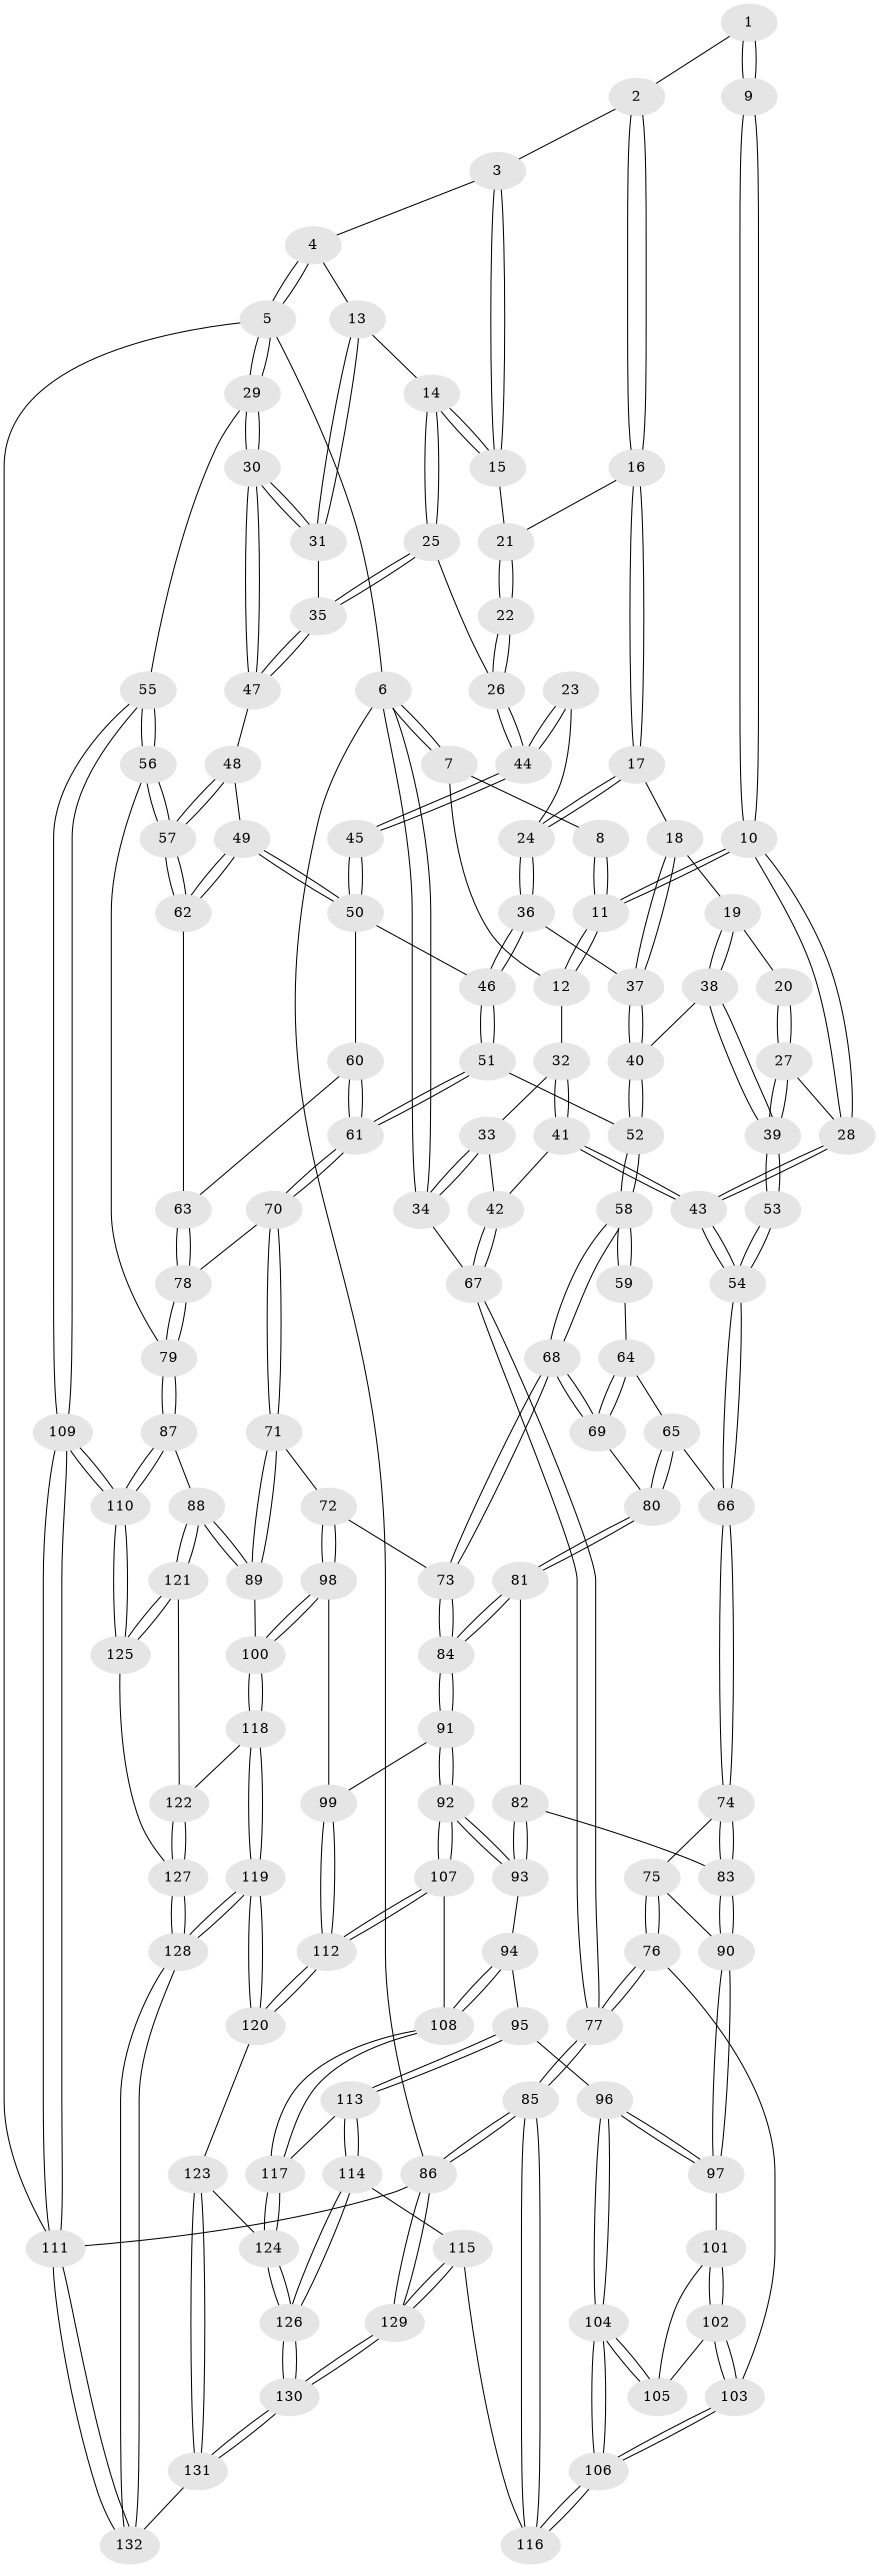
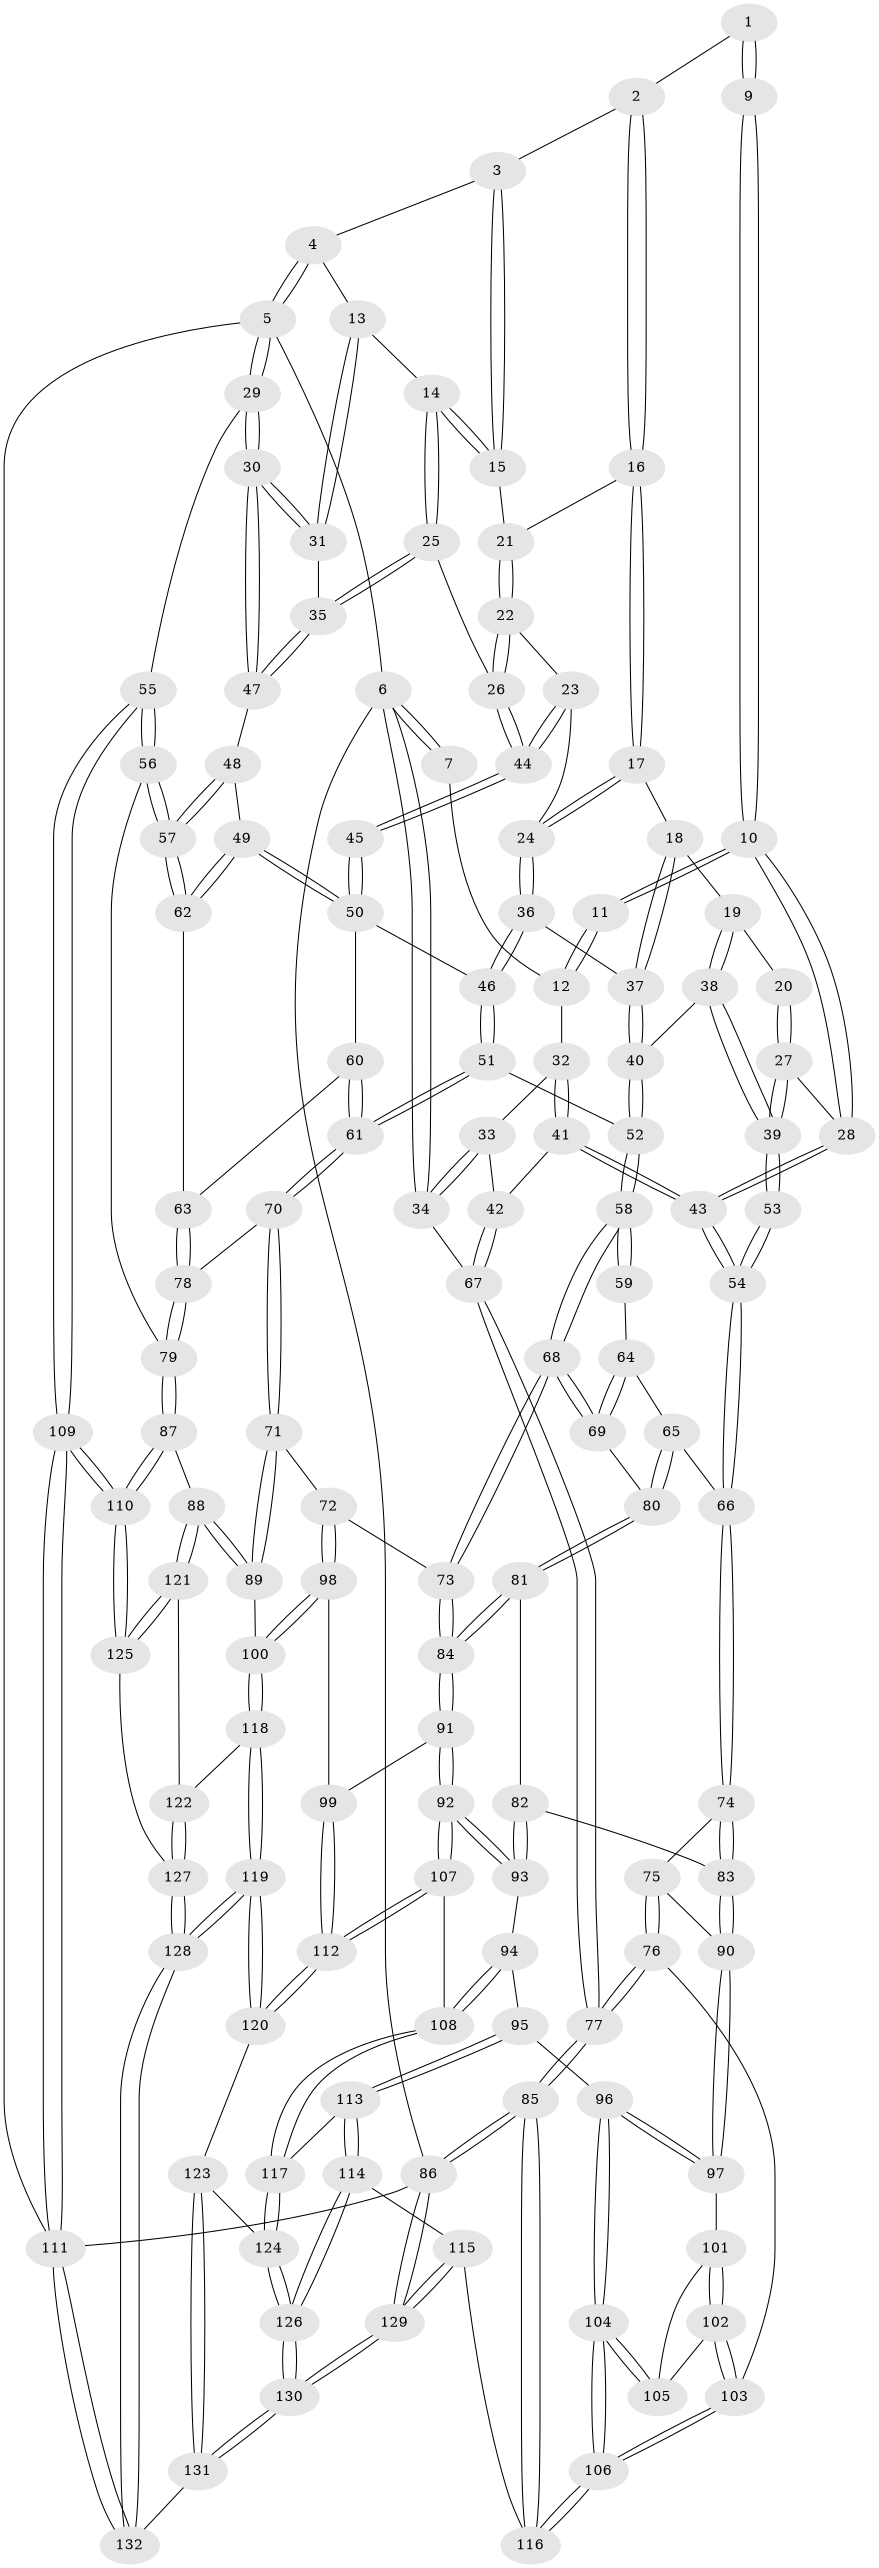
edge "22" -- "23": added
node "8": removed
